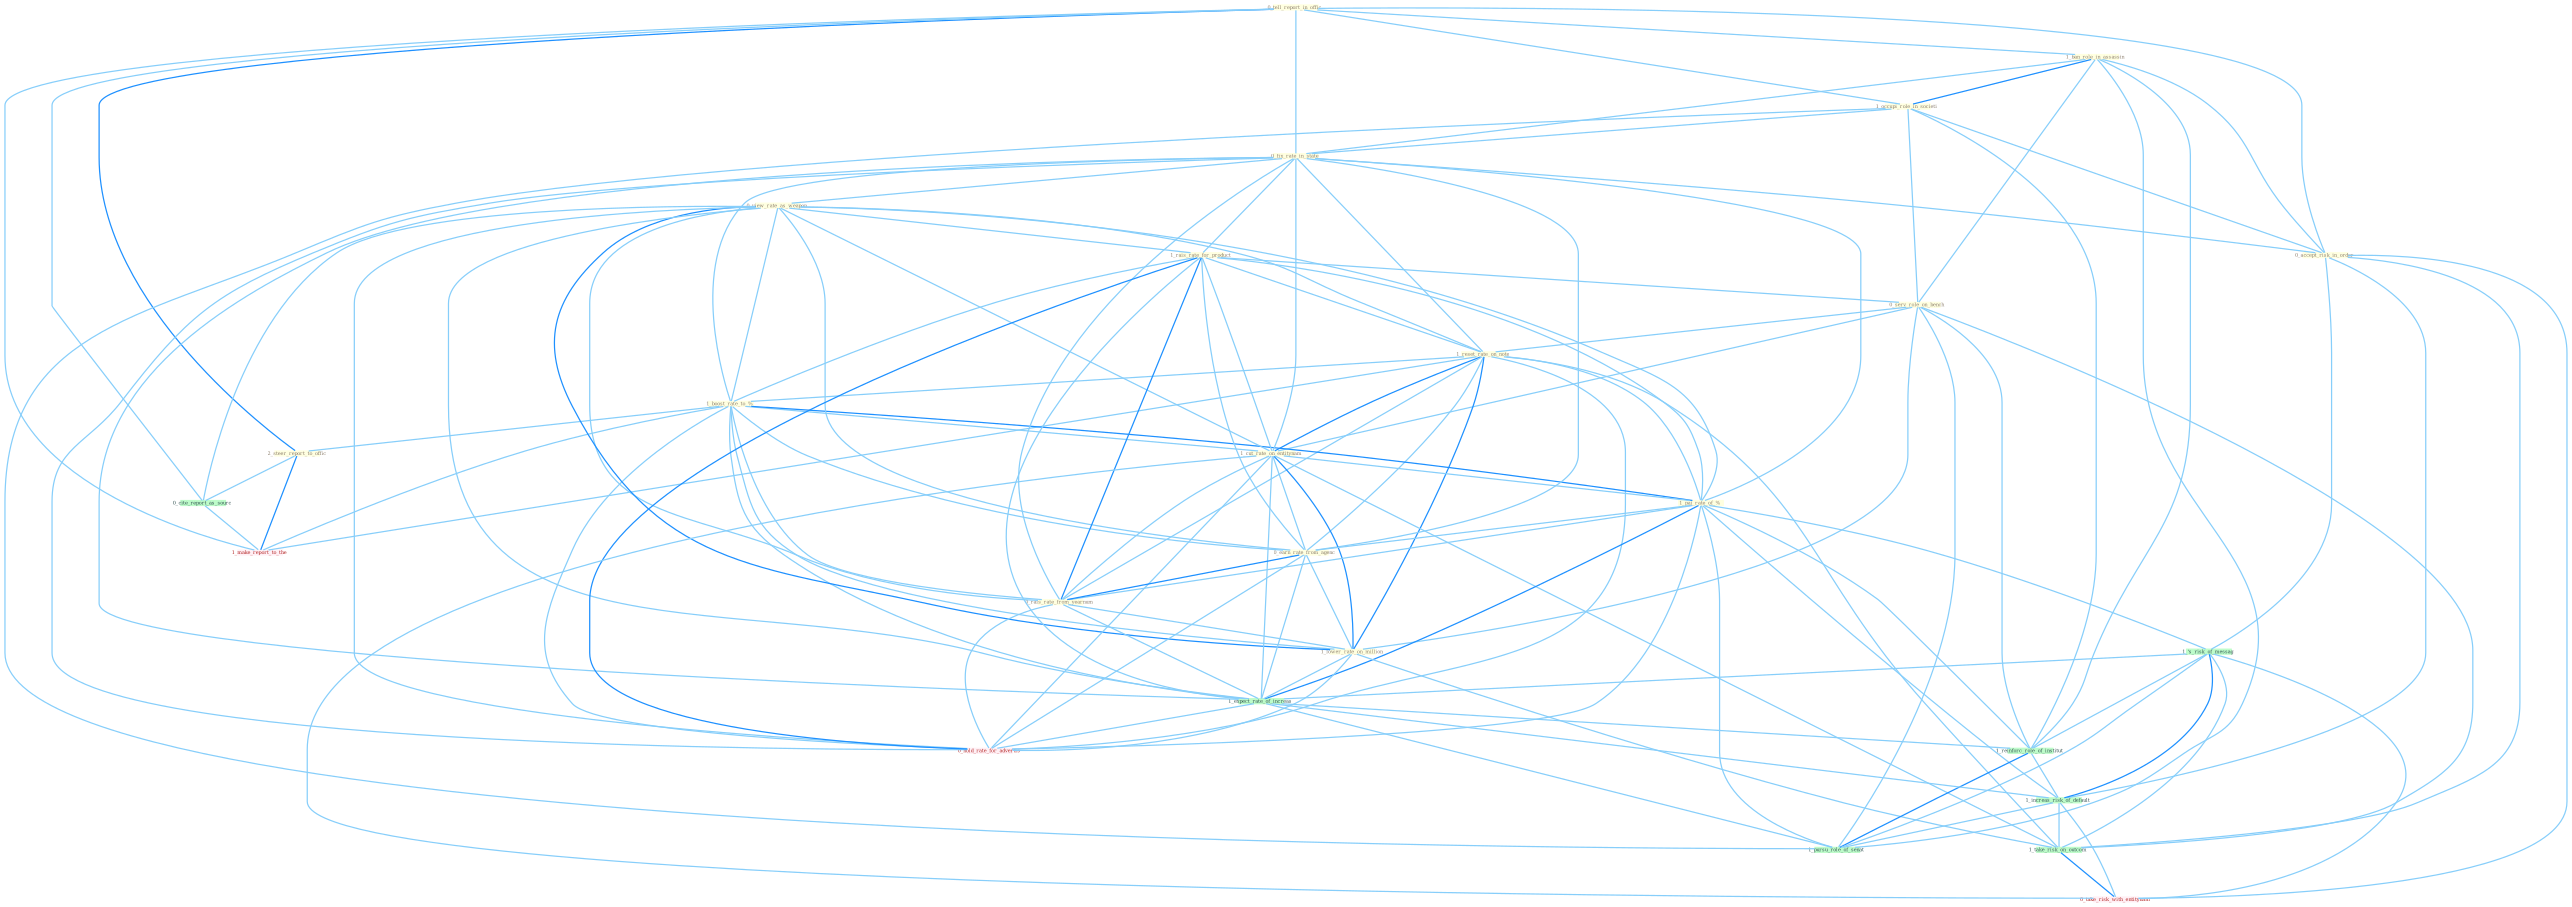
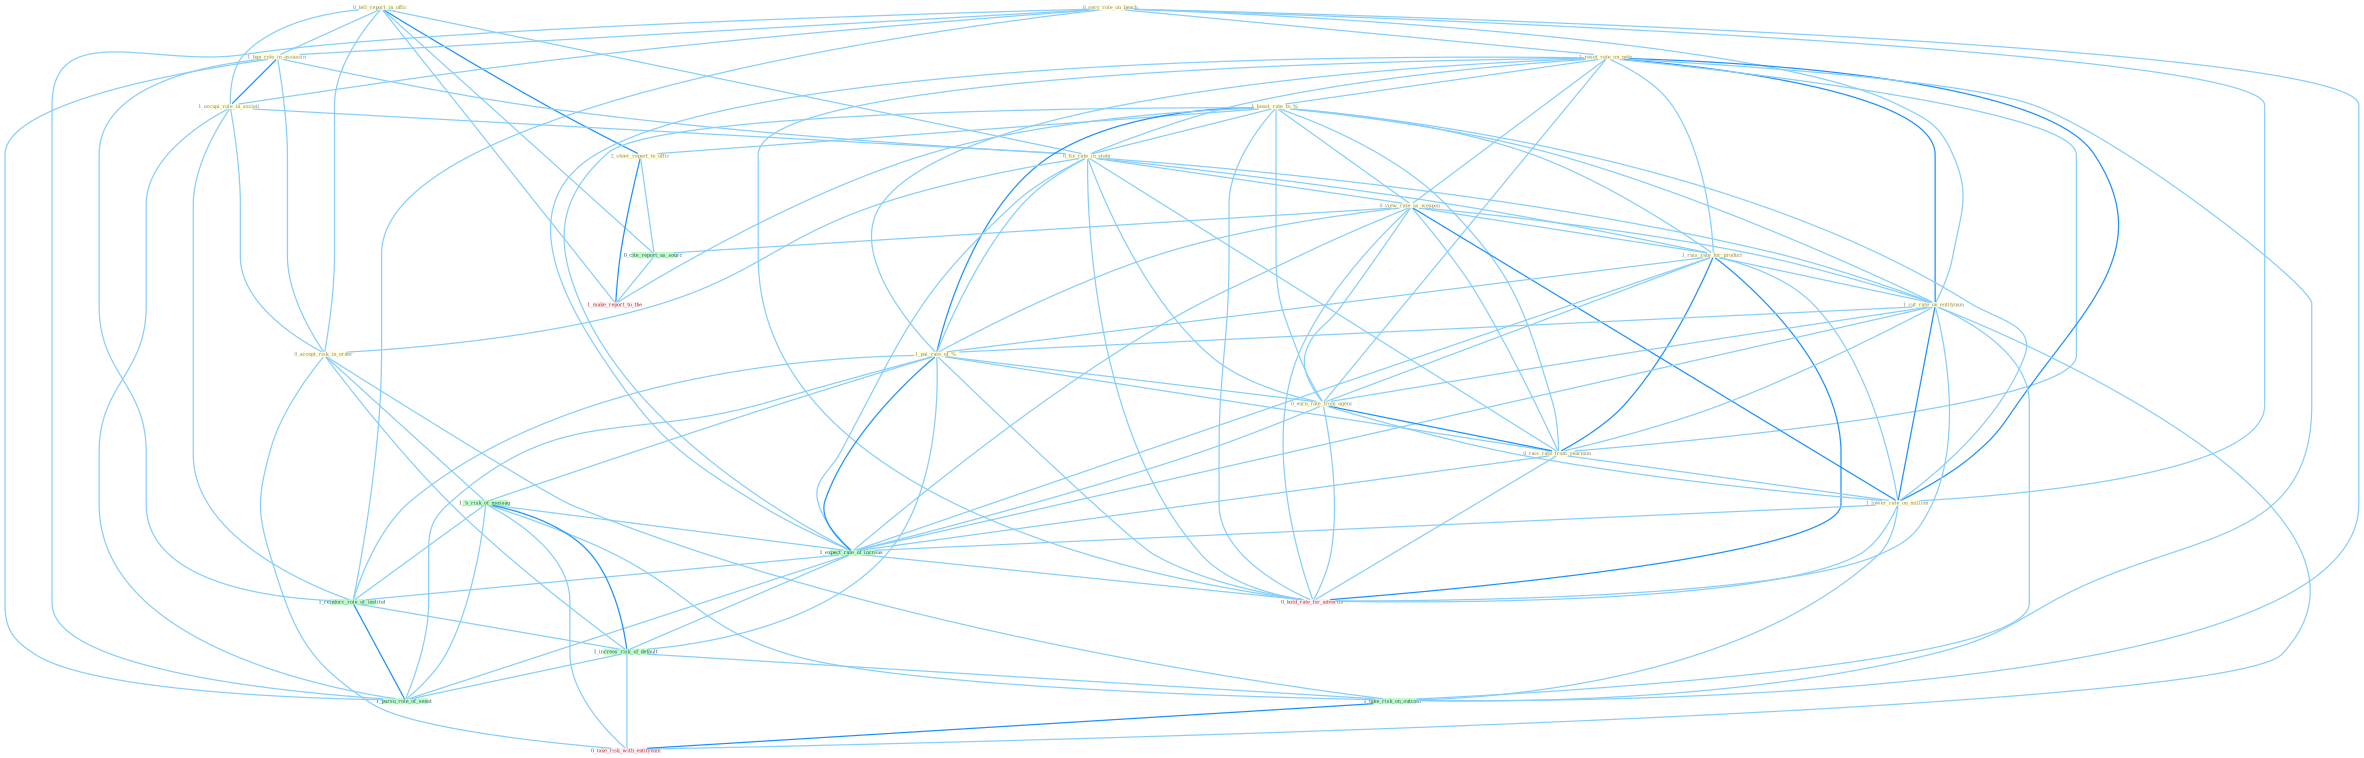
edge "1_rais_rate_for_product" -- "0_serv_role_on_bench": now "1_rais_rate_for_product" -- "1_lower_rate_on_million"
edge "1_reset_rate_on_note" -- "1_make_report_to_the": now "1_reset_rate_on_note" -- "1_expect_rate_of_increas"
